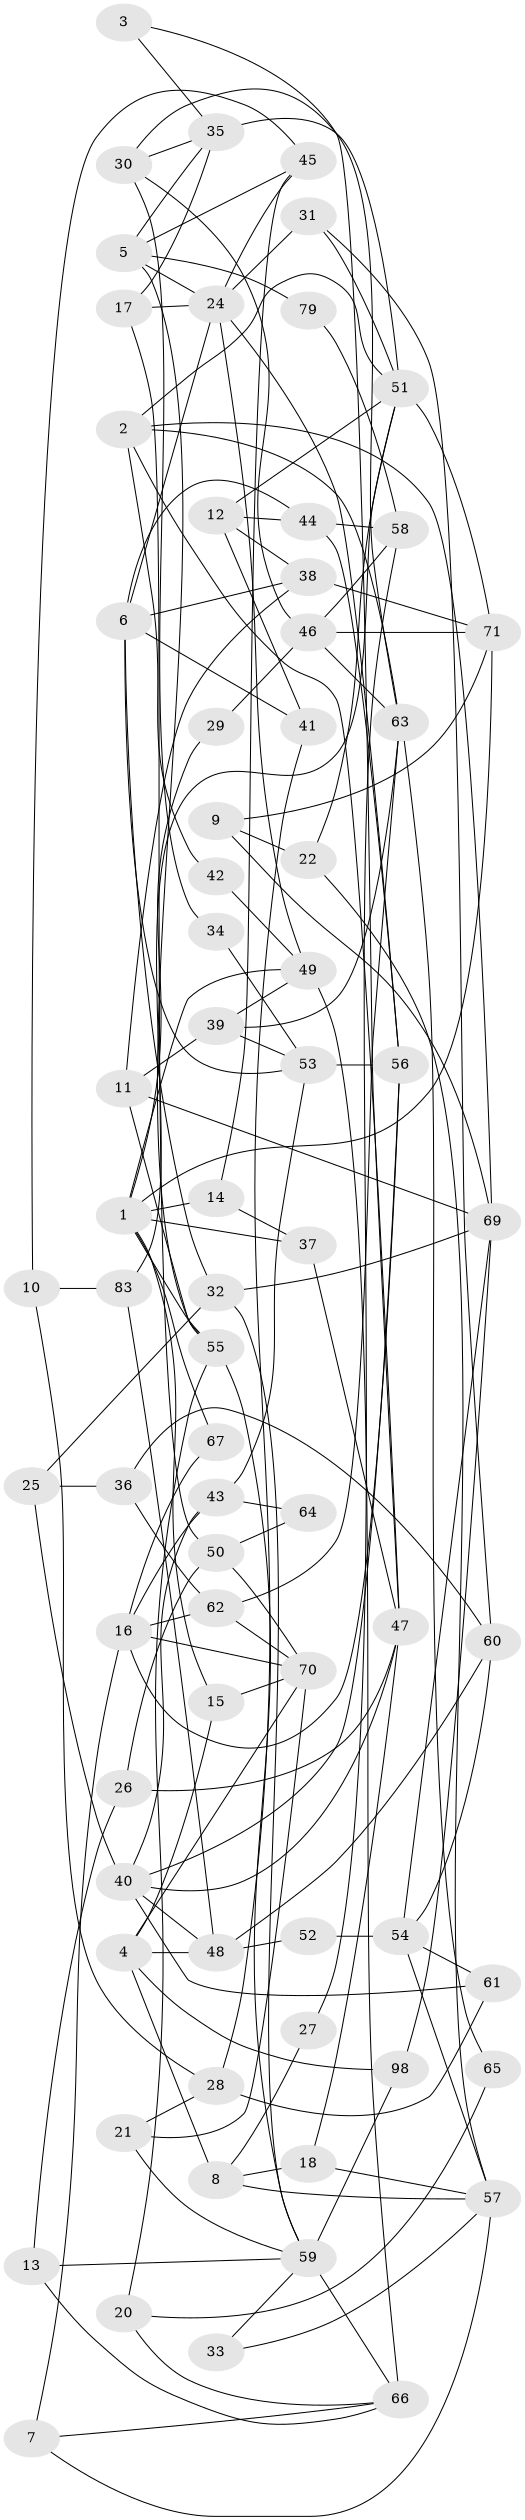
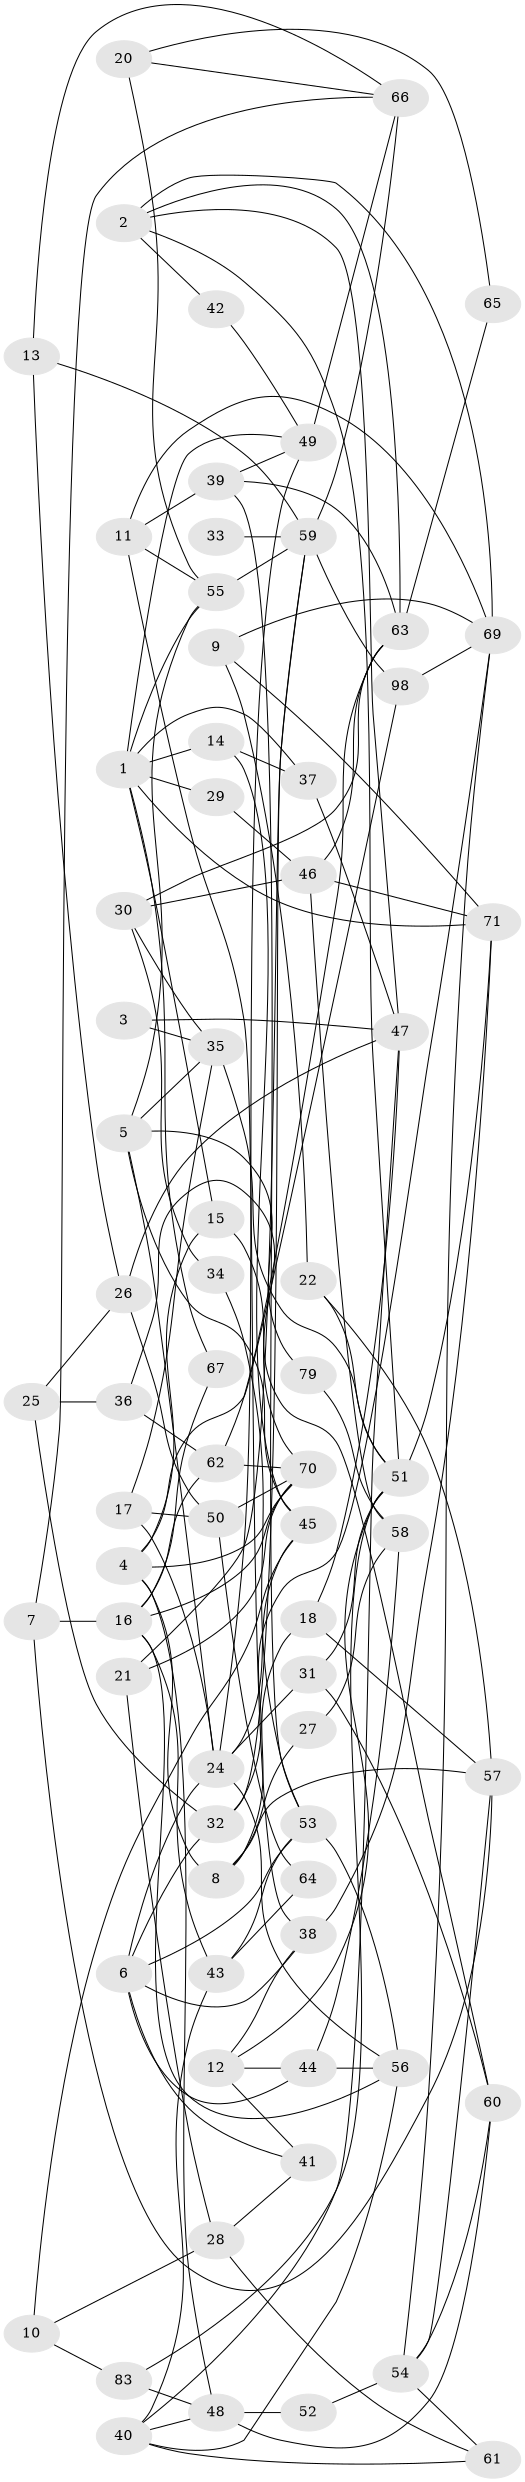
edge "25" -- "40": now "25" -- "26"
edge "57" -- "33": removed
